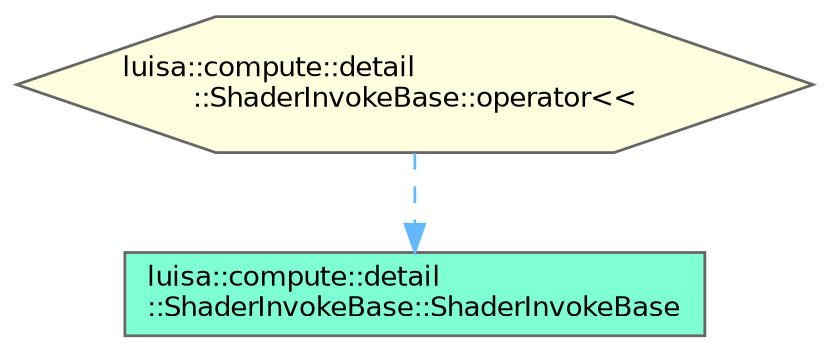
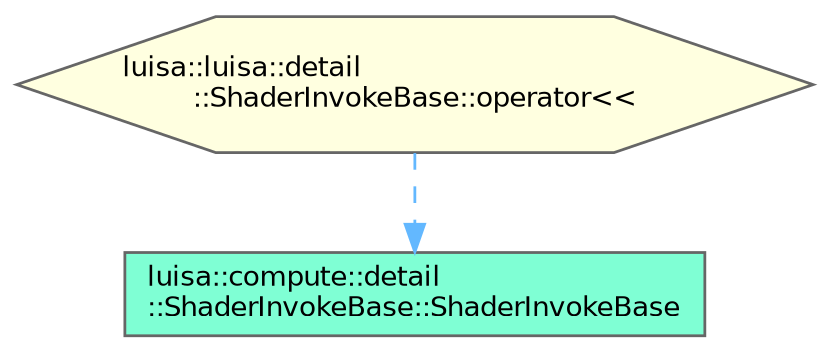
node "luisa::compute::detail ::ShaderInvokeBase::operator<<": label "luisa::compute::detail ::ShaderInvokeBase::operator<<" -> "luisa::luisa::detail ::ShaderInvokeBase::operator<<"
